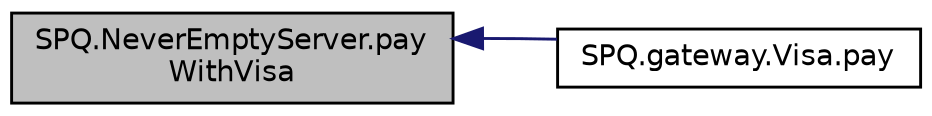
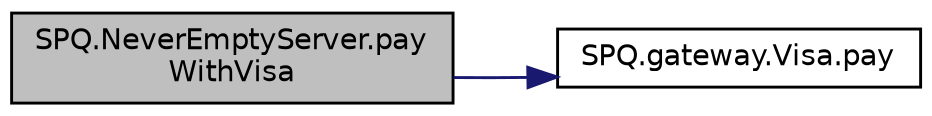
edge "SPQ.gateway.Visa.pay" -> "SPQ.NeverEmptyServer.pay WithVisa": reversed
